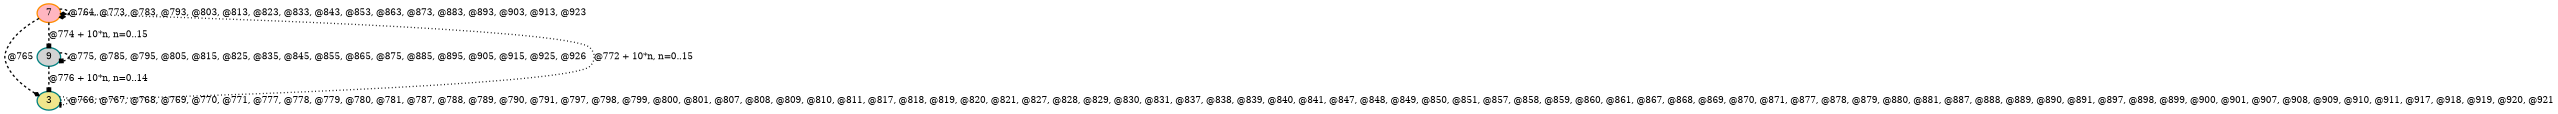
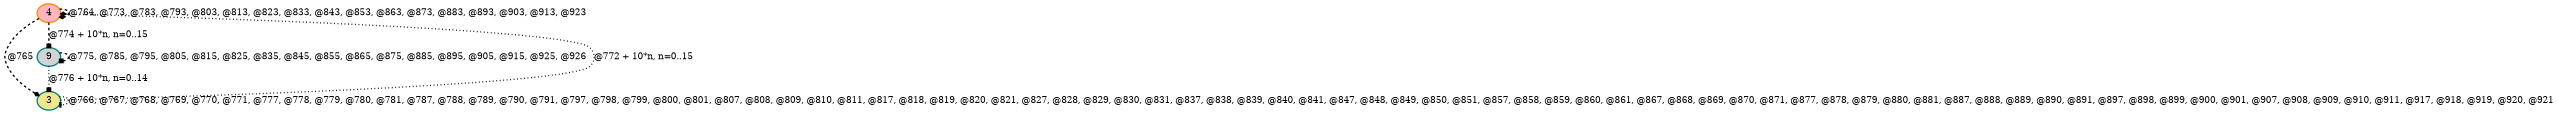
node "7": label "7" -> "4"
edge "9" -> "3": style dashed -> dotted
